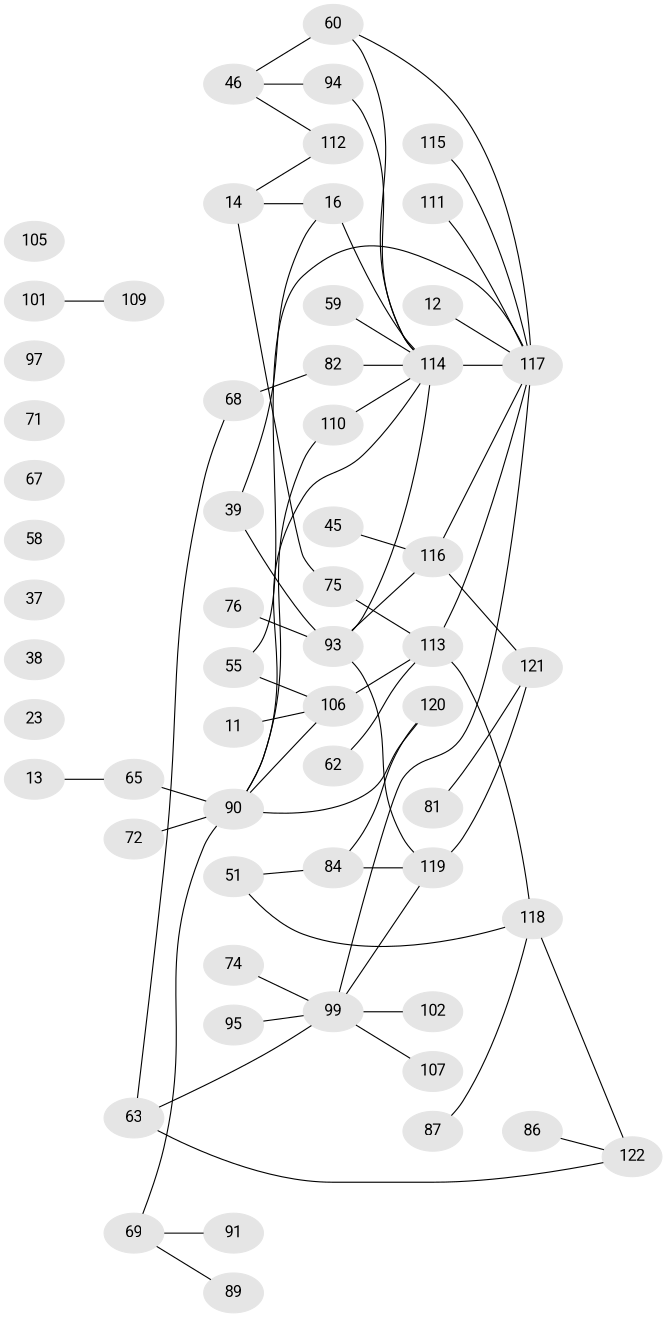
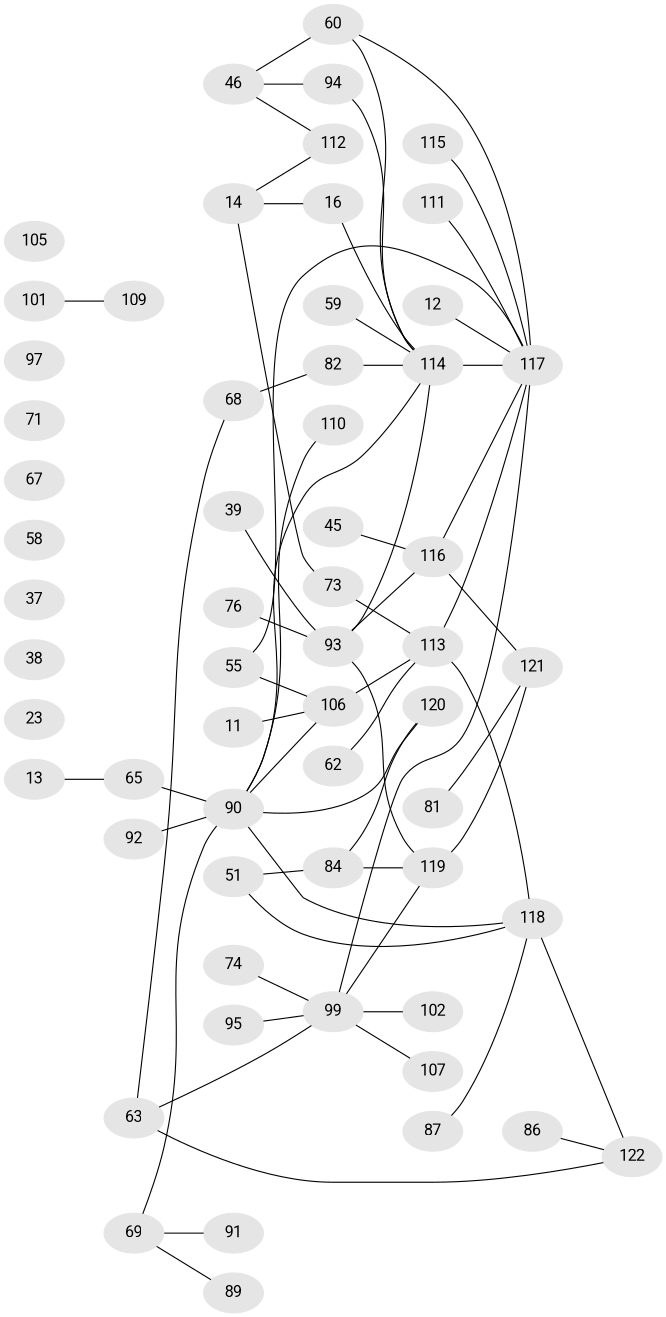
edge "114" -- "110": removed
edge "16" -- "39": removed
node "75": label "75" -> "73"
node "72": label "72" -> "92"
edge "90" -- "118": added
